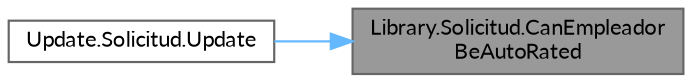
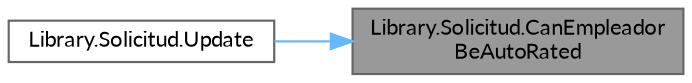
node "Update.Solicitud.Update": label "Update.Solicitud.Update" -> "Library.Solicitud.Update"
